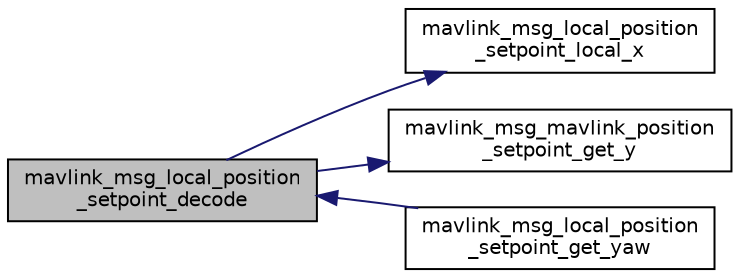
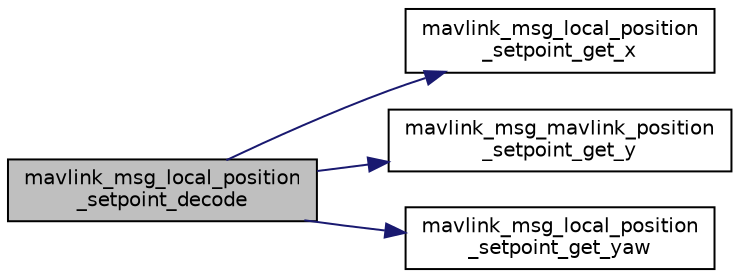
node "mavlink_msg_local_position _setpoint_local_x": label "mavlink_msg_local_position _setpoint_local_x" -> "mavlink_msg_local_position _setpoint_get_x"
edge "mavlink_msg_local_position _setpoint_get_yaw" -> "mavlink_msg_local_position _setpoint_decode": reversed
